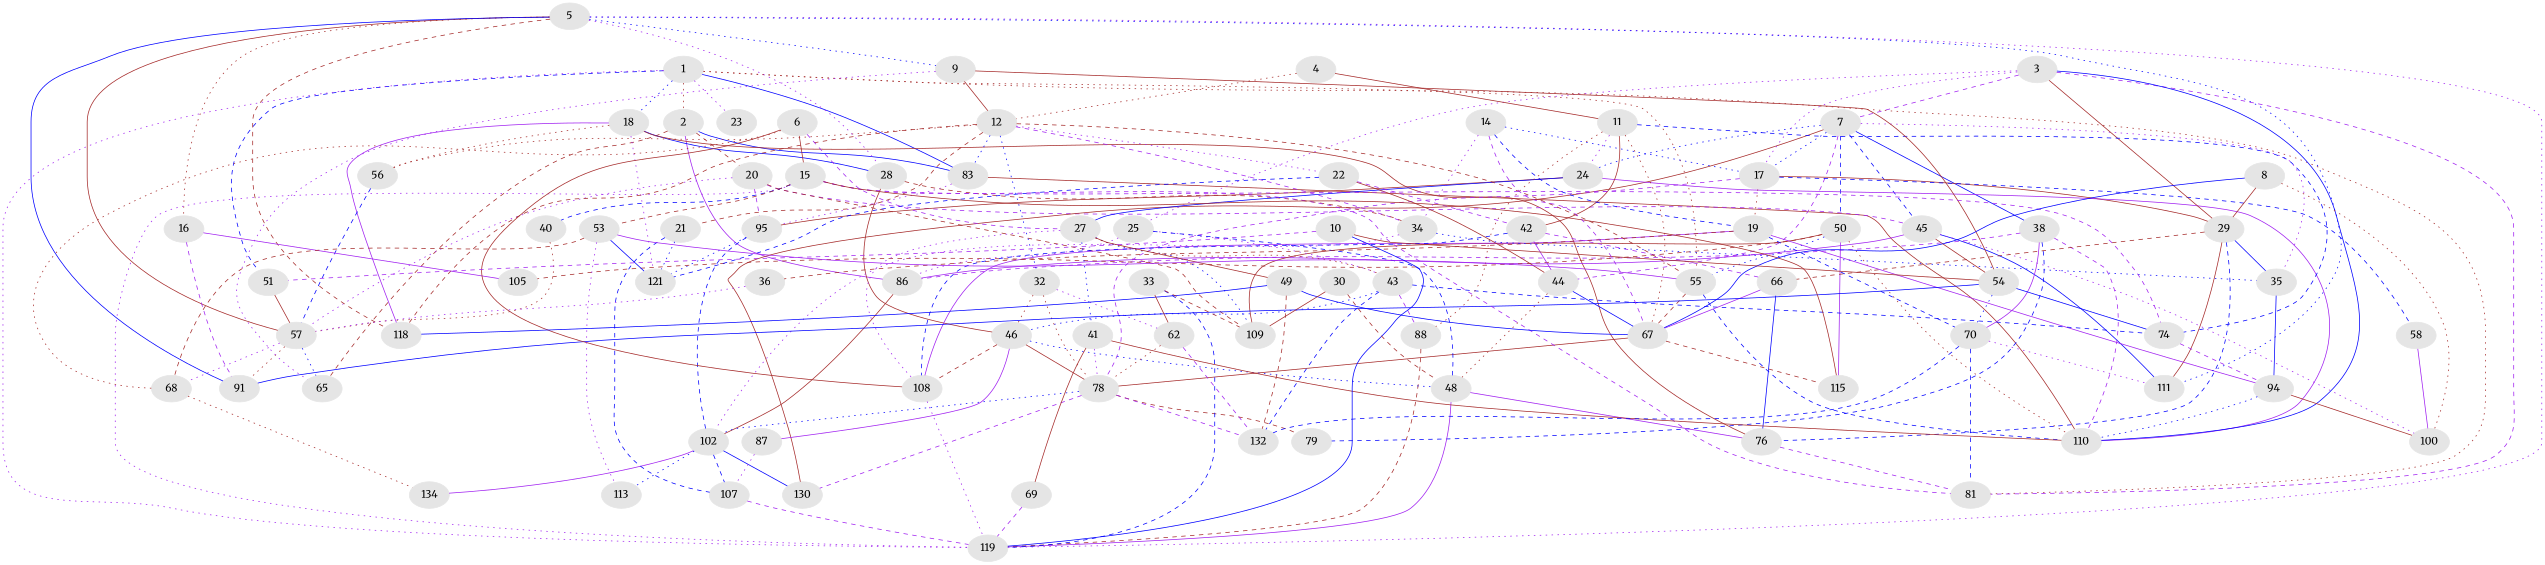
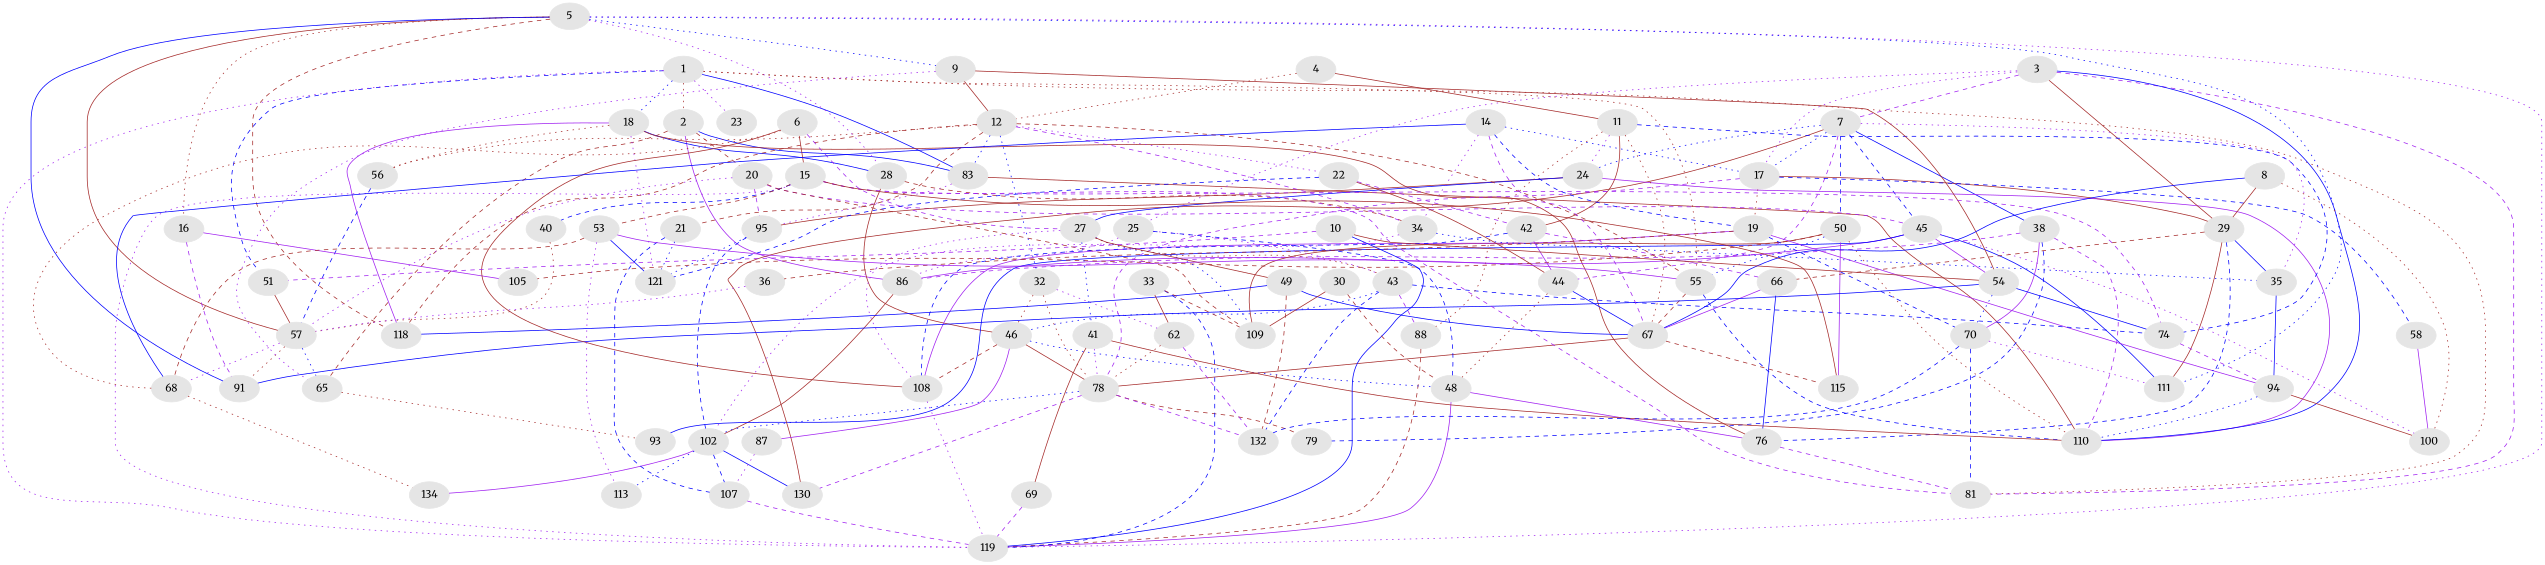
edge "14" -- "68": added
edge "45" -- "54": color brown -> purple
node "93": added
